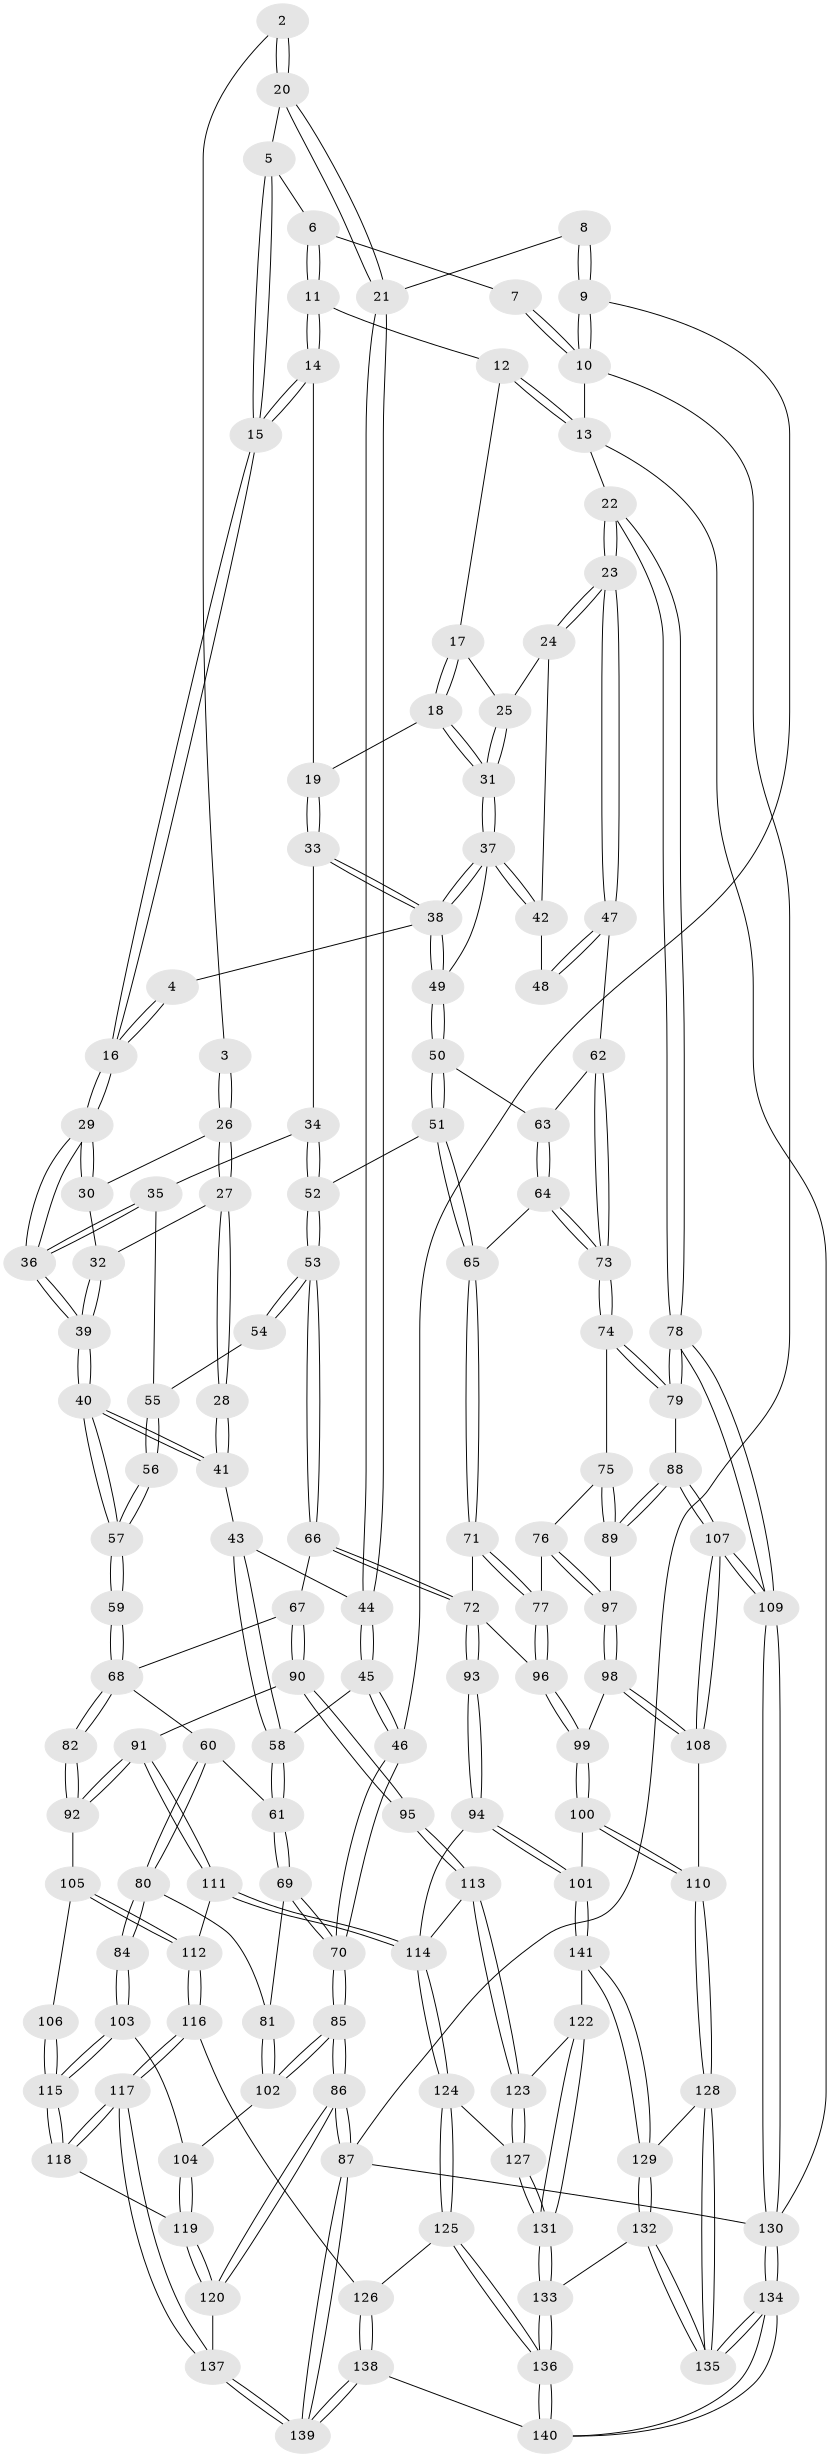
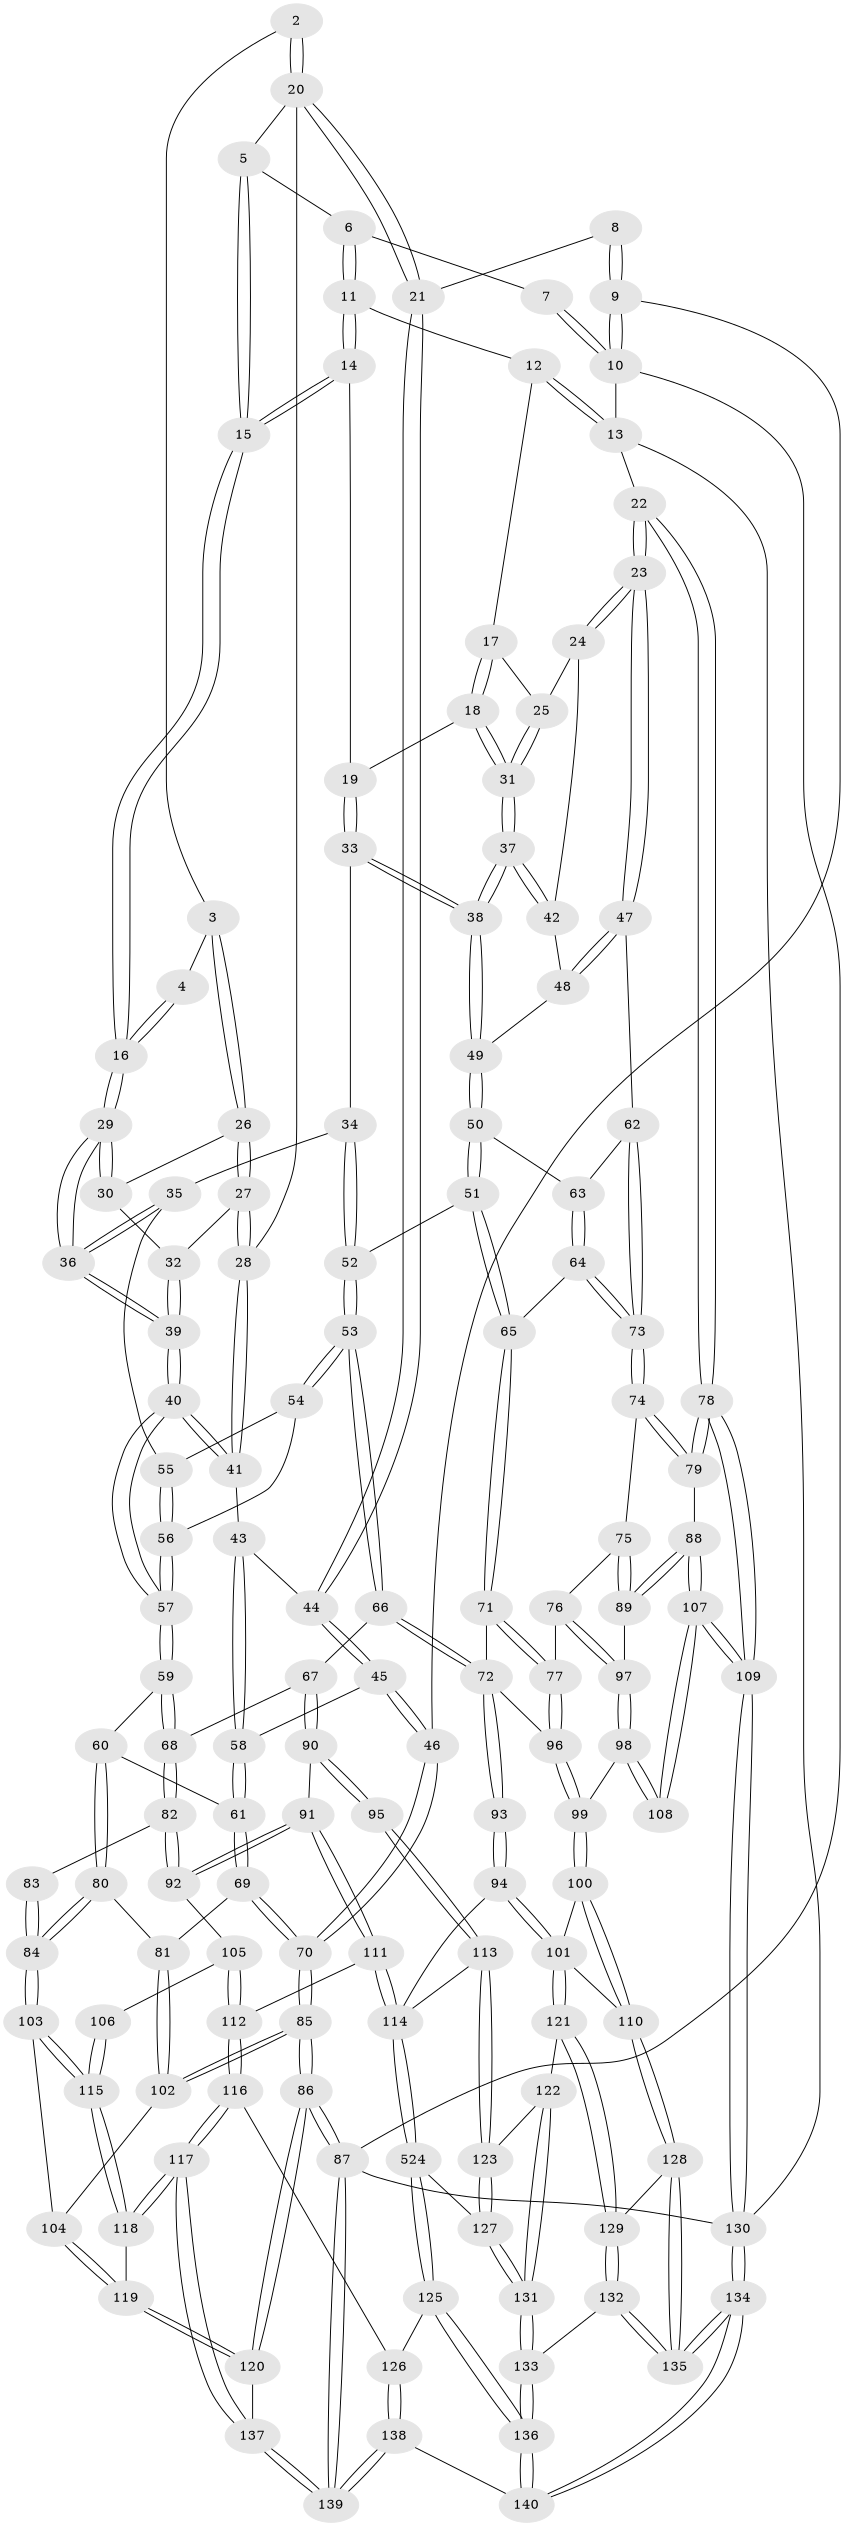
edge "20" -- "28": added
edge "37" -- "49": now "48" -- "49"
edge "38" -- "4": now "3" -- "4"
edge "54" -- "56": added
edge "68" -- "60": now "59" -- "60"
edge "108" -- "110": now "101" -- "110"
node "83": added
node "141": label "141" -> "121"
node "124": label "124" -> "524"
